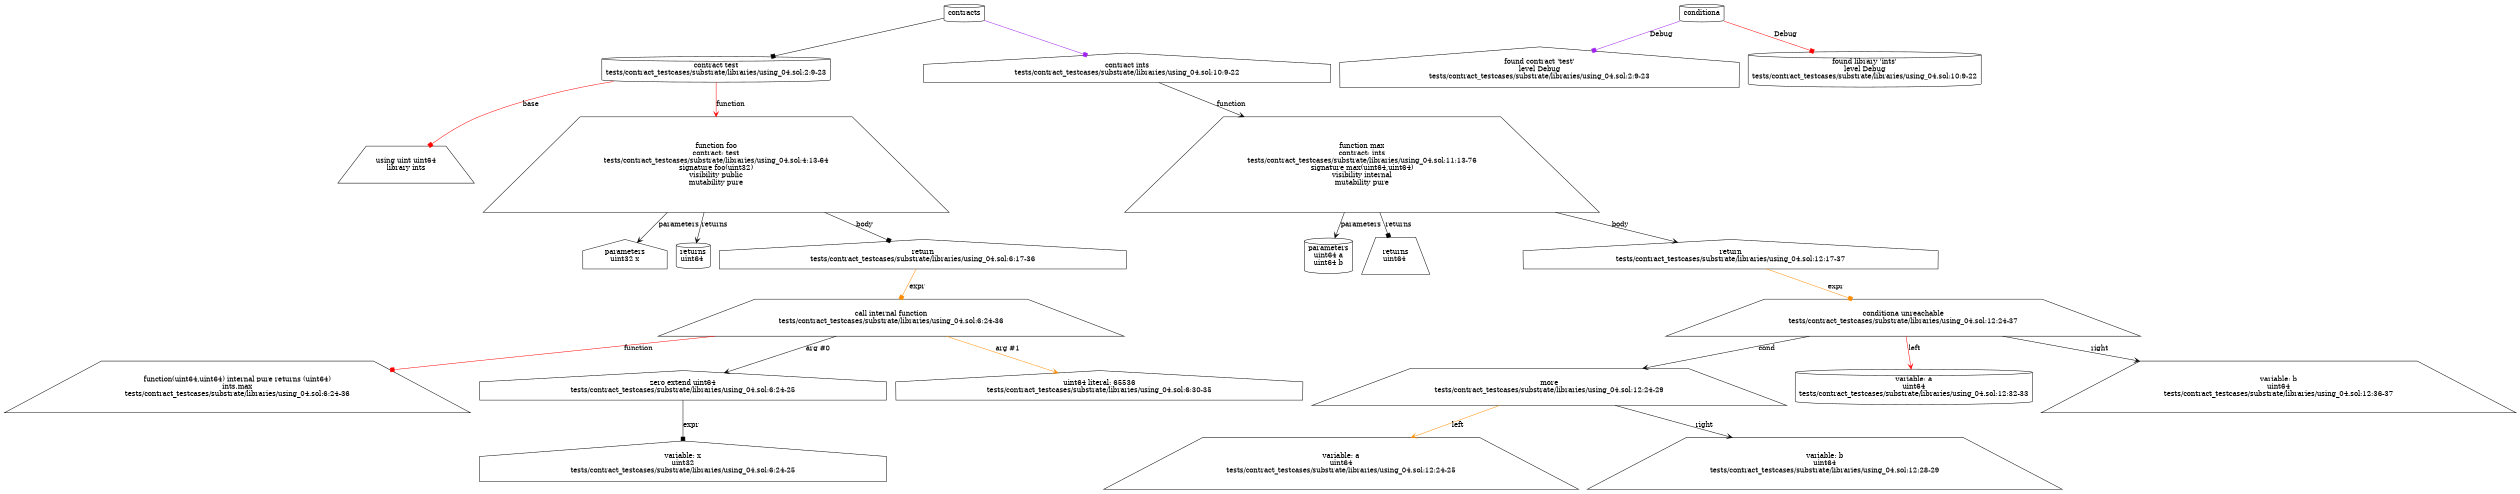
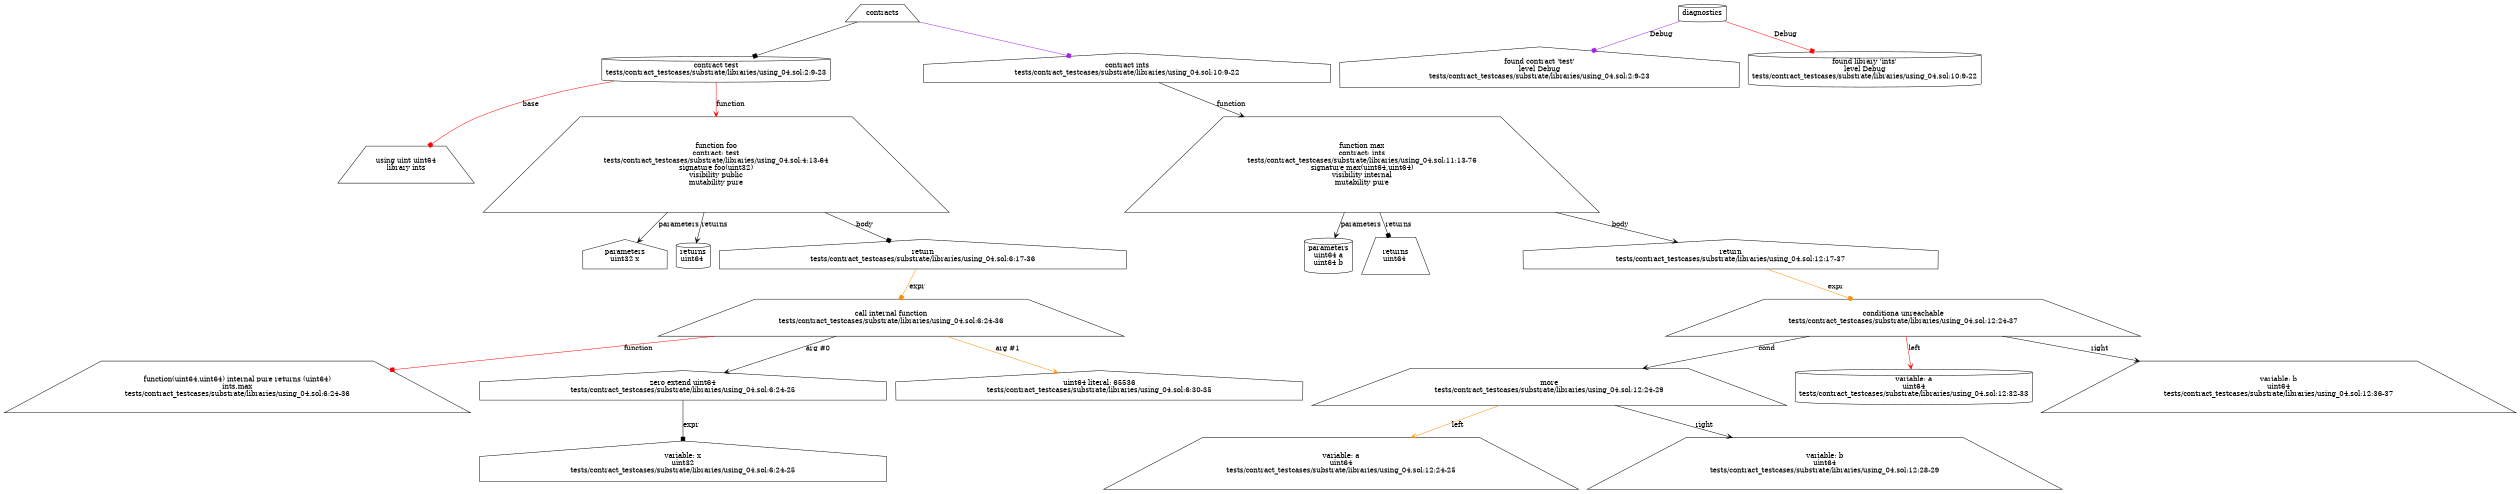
node "contracts": shape cylinder -> trapezium
node "conditiona": label "conditiona" -> "diagnostics"
